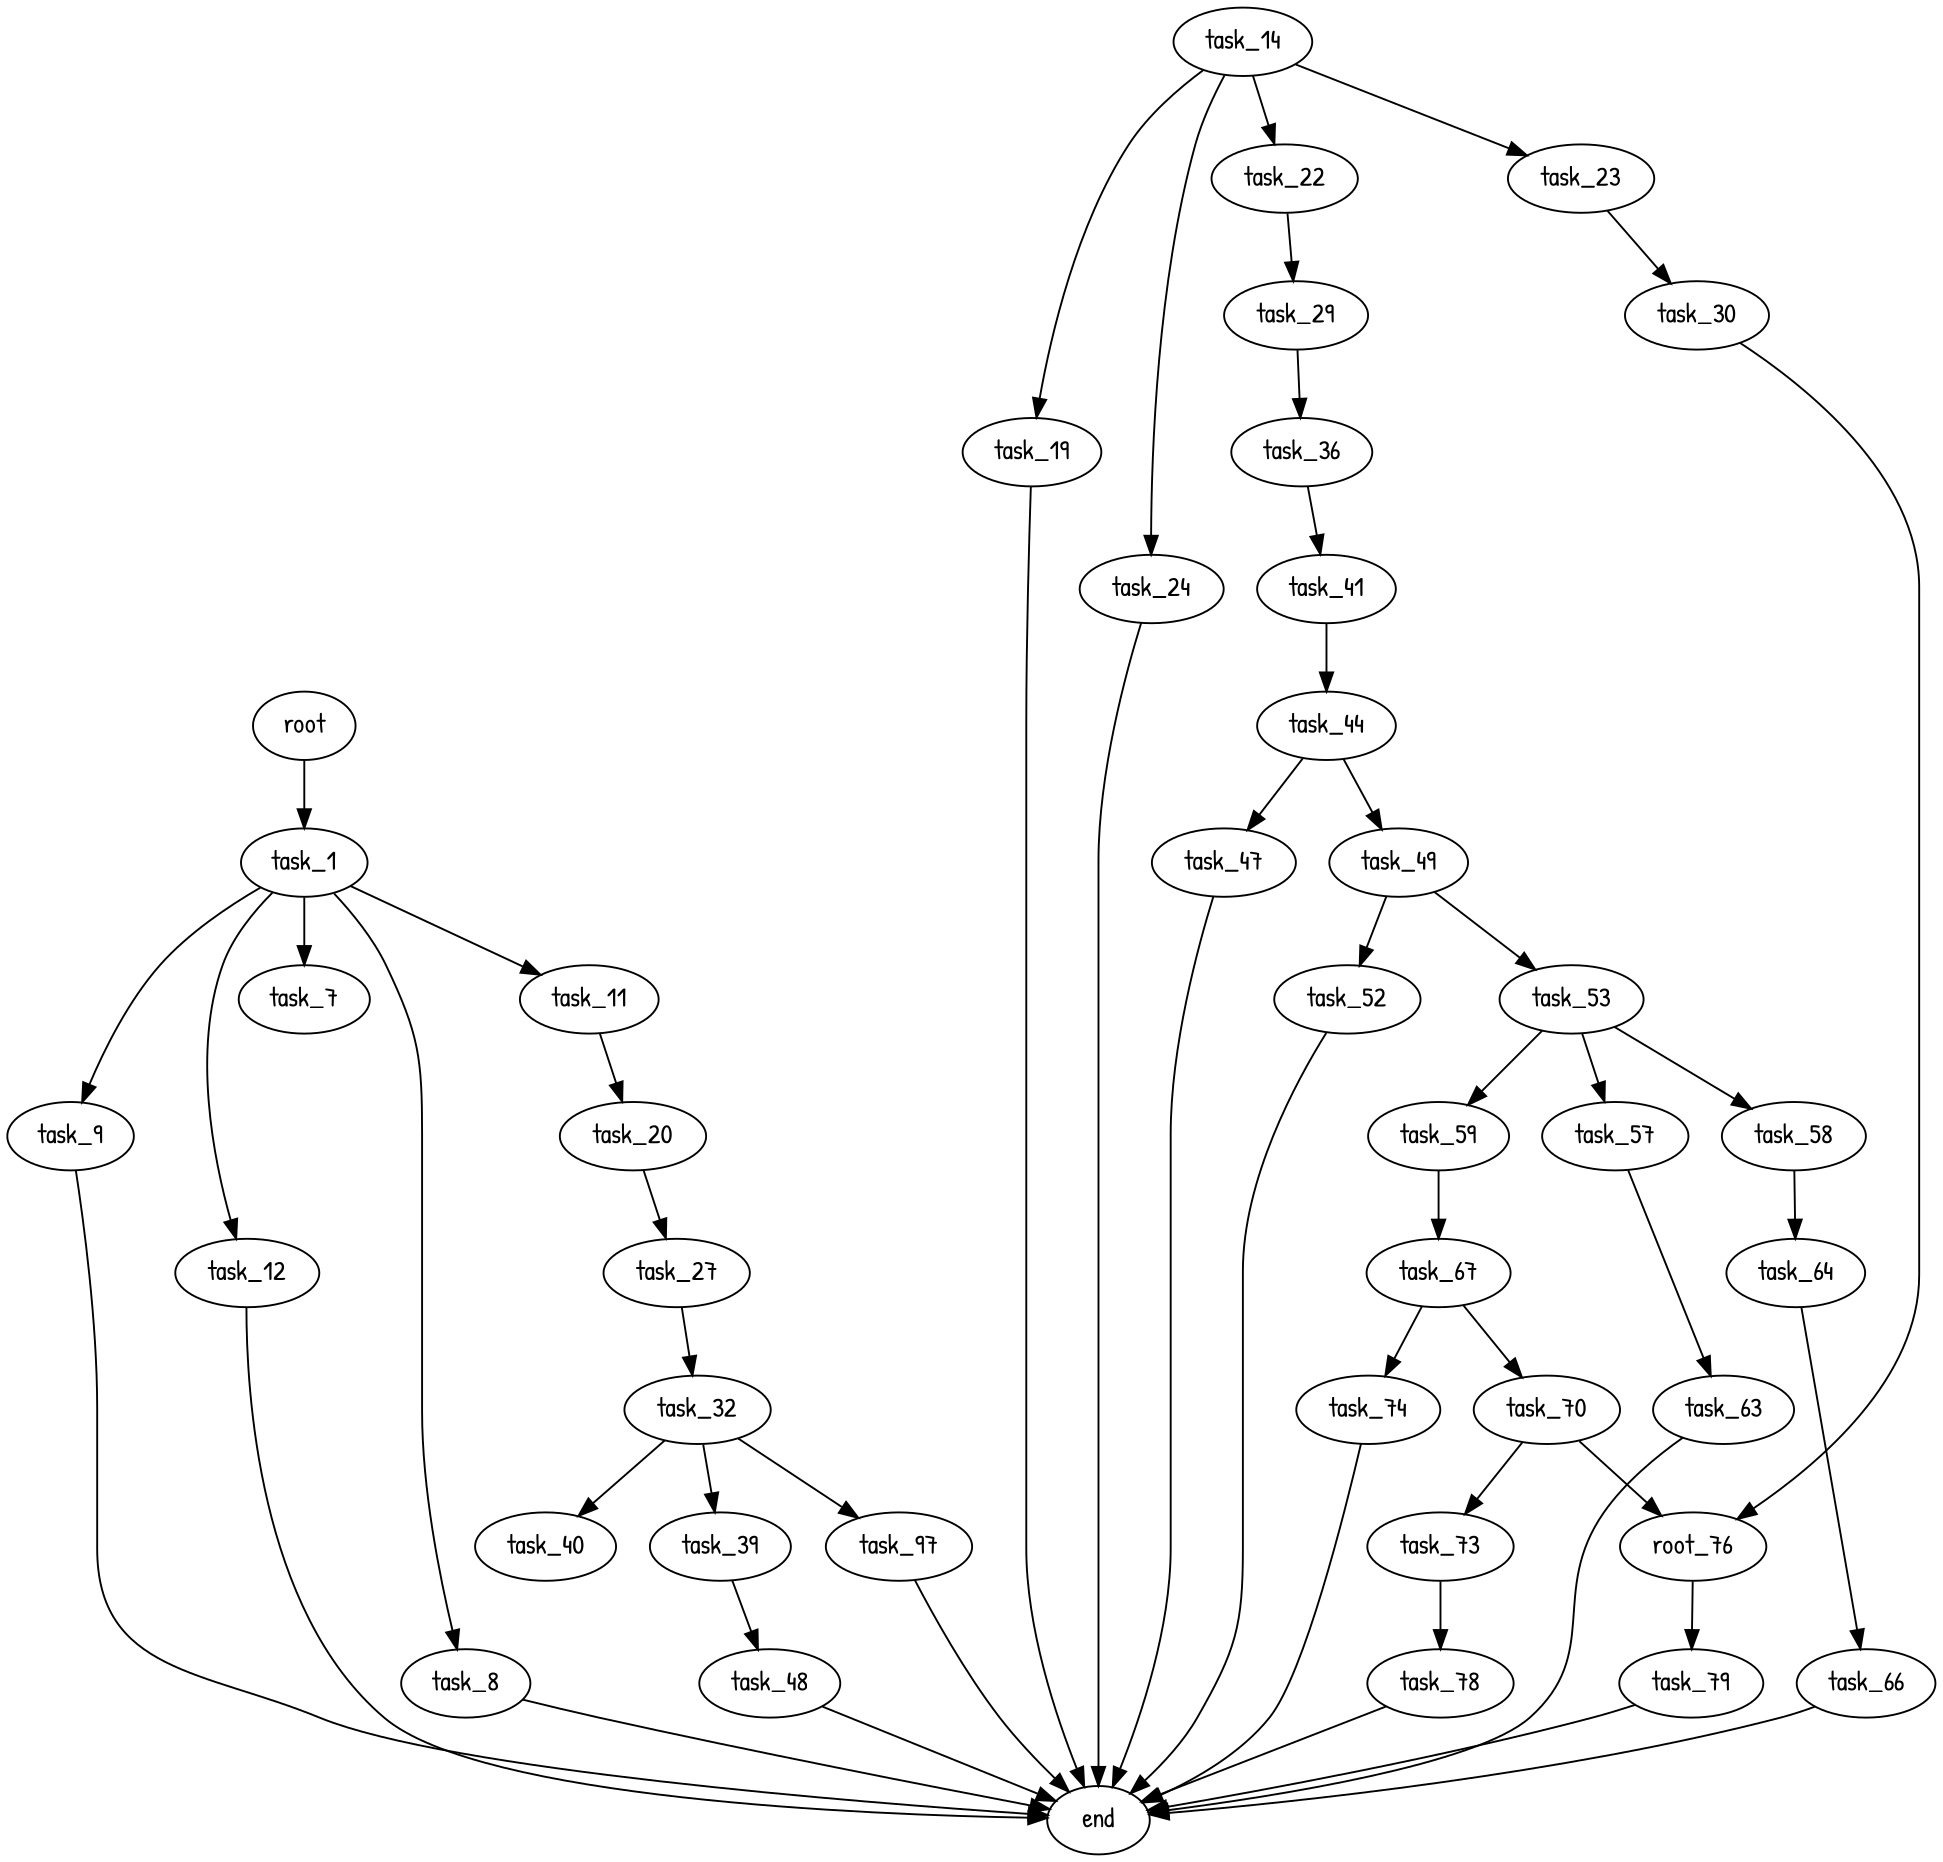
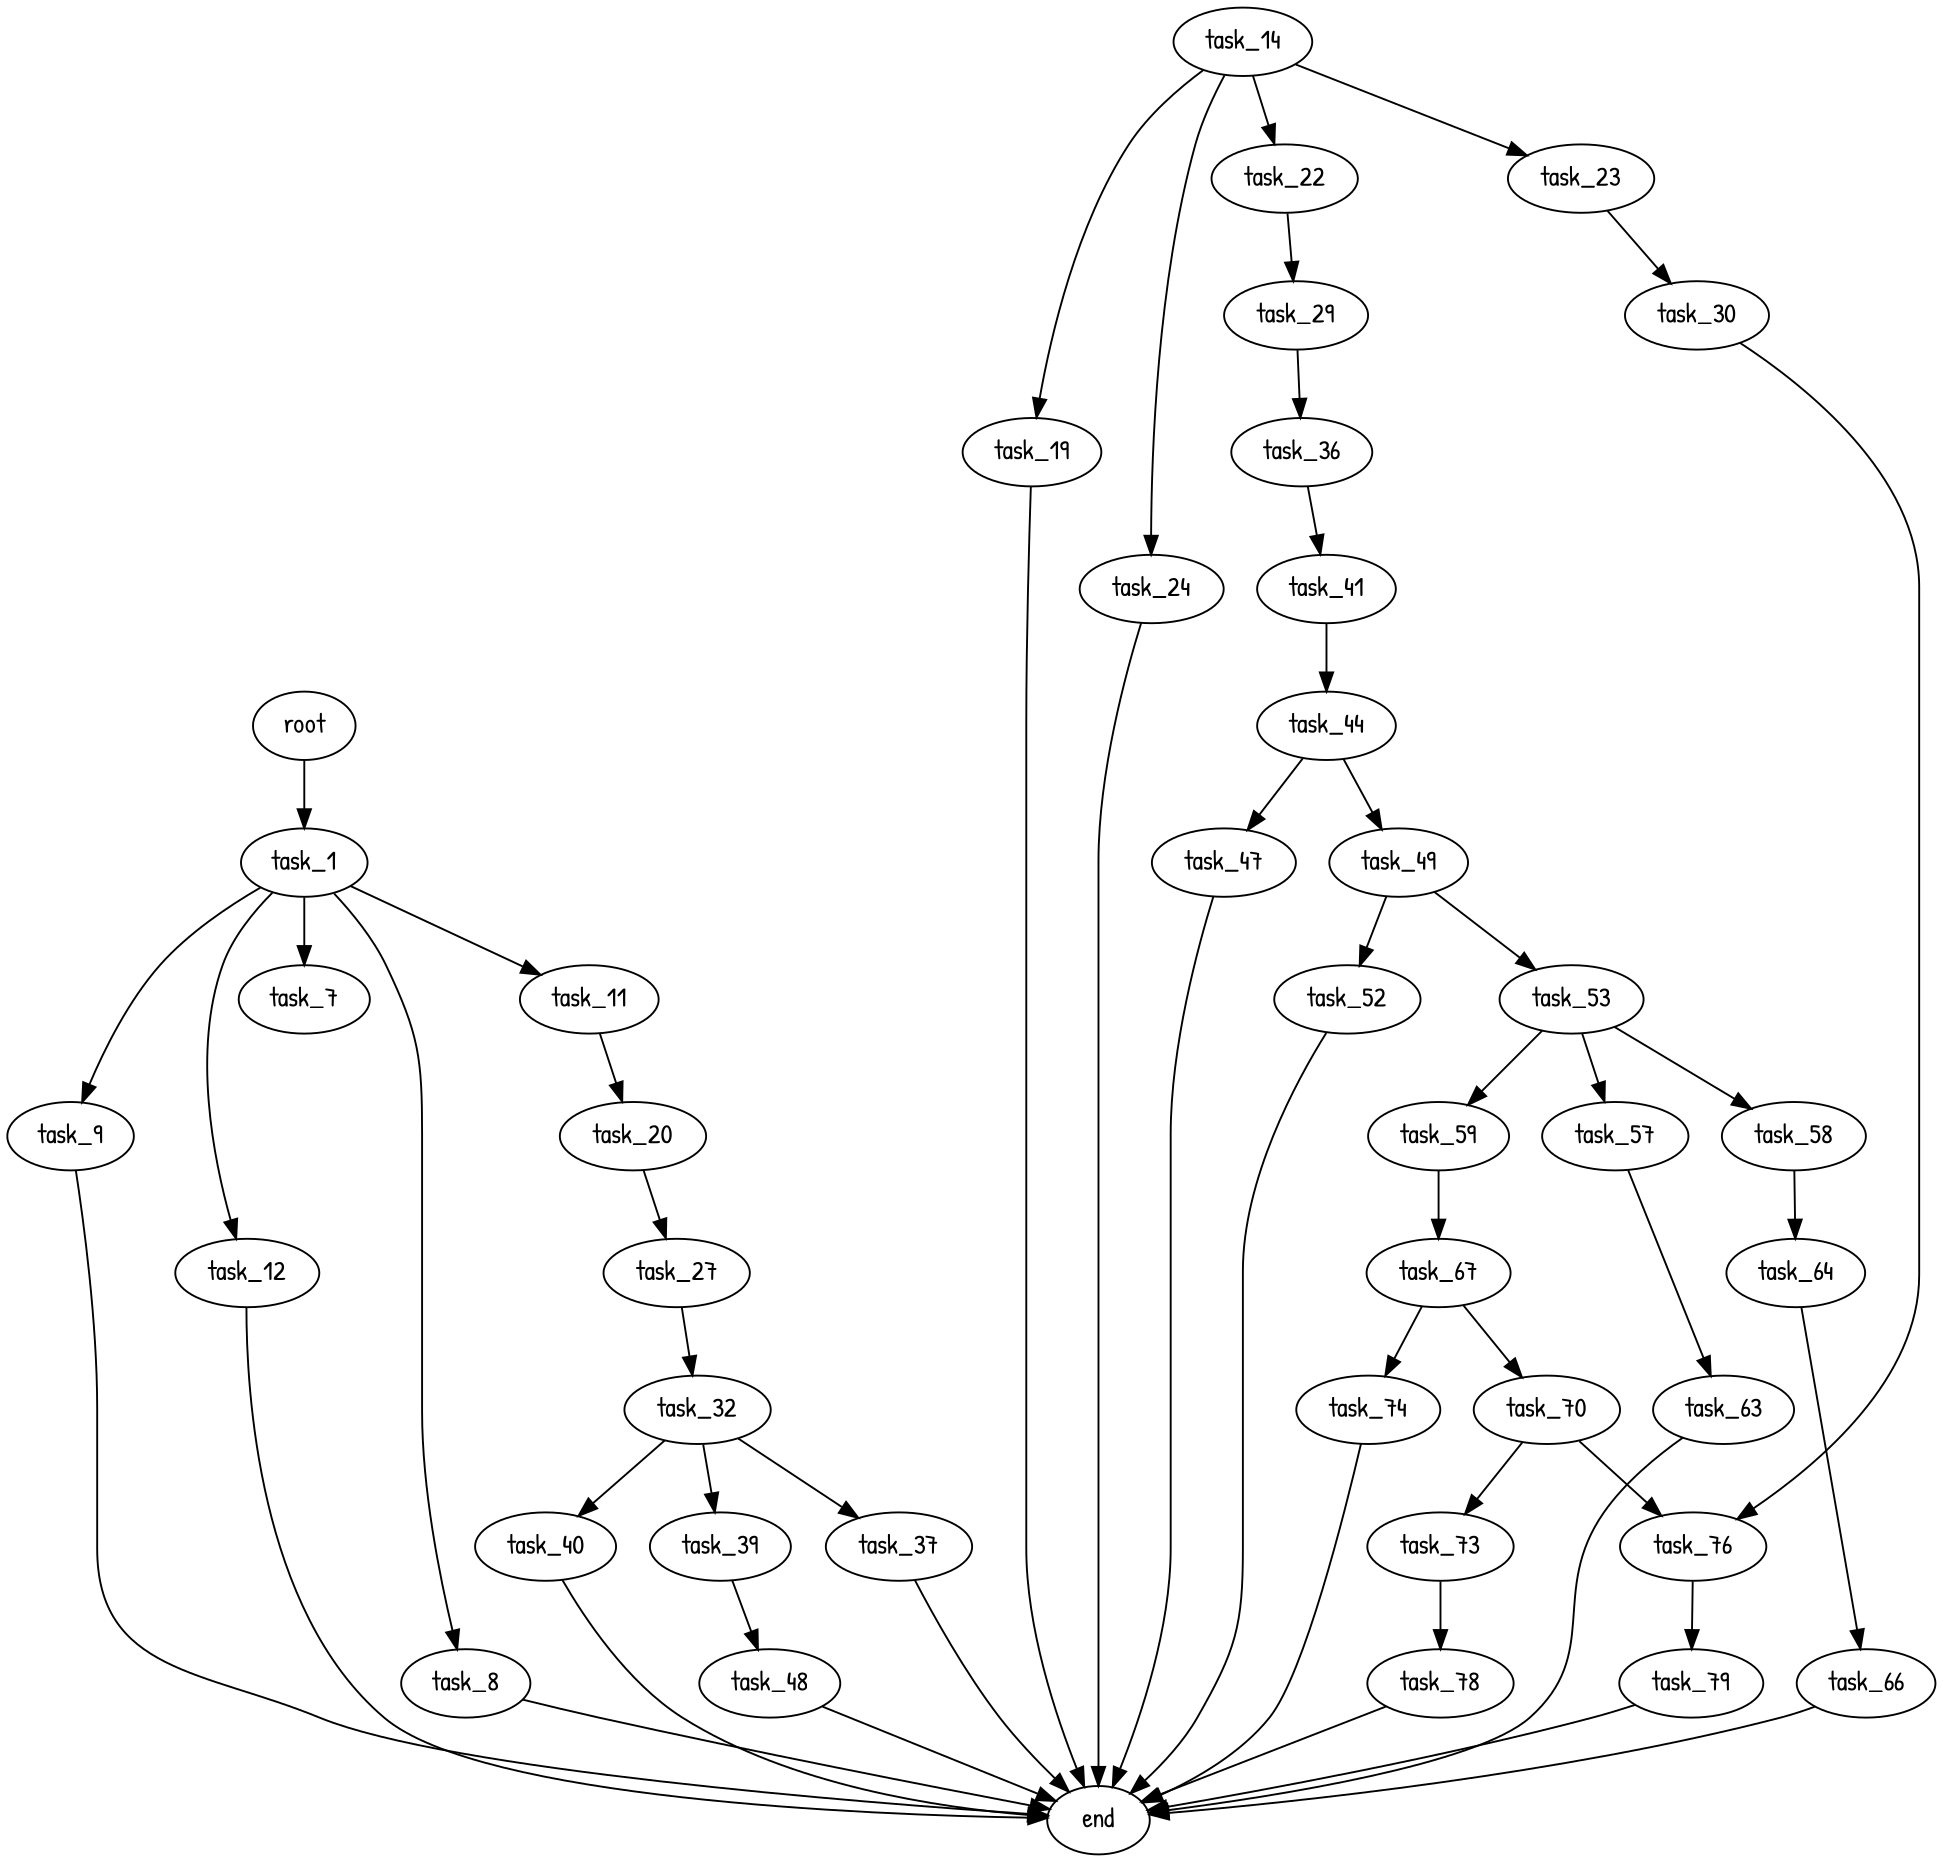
node "task_97": label "task_97" -> "task_37"
node "root_76": label "root_76" -> "task_76"
edge "task_40" -> "end": added
